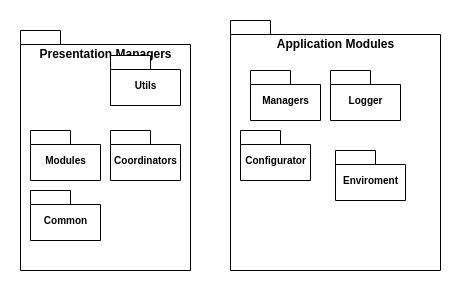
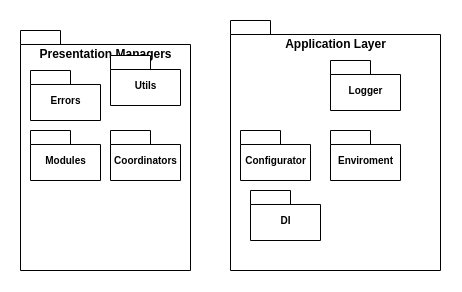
node "Application Modules": label "Application Modules" -> "Application Layer"
node "Errors": added
node "Managers": removed
node "Logger": moved (366, 96) -> (366, 86)
node "Enviroment": moved (371, 176) -> (366, 156)
node "Common": removed
node "DI": added
